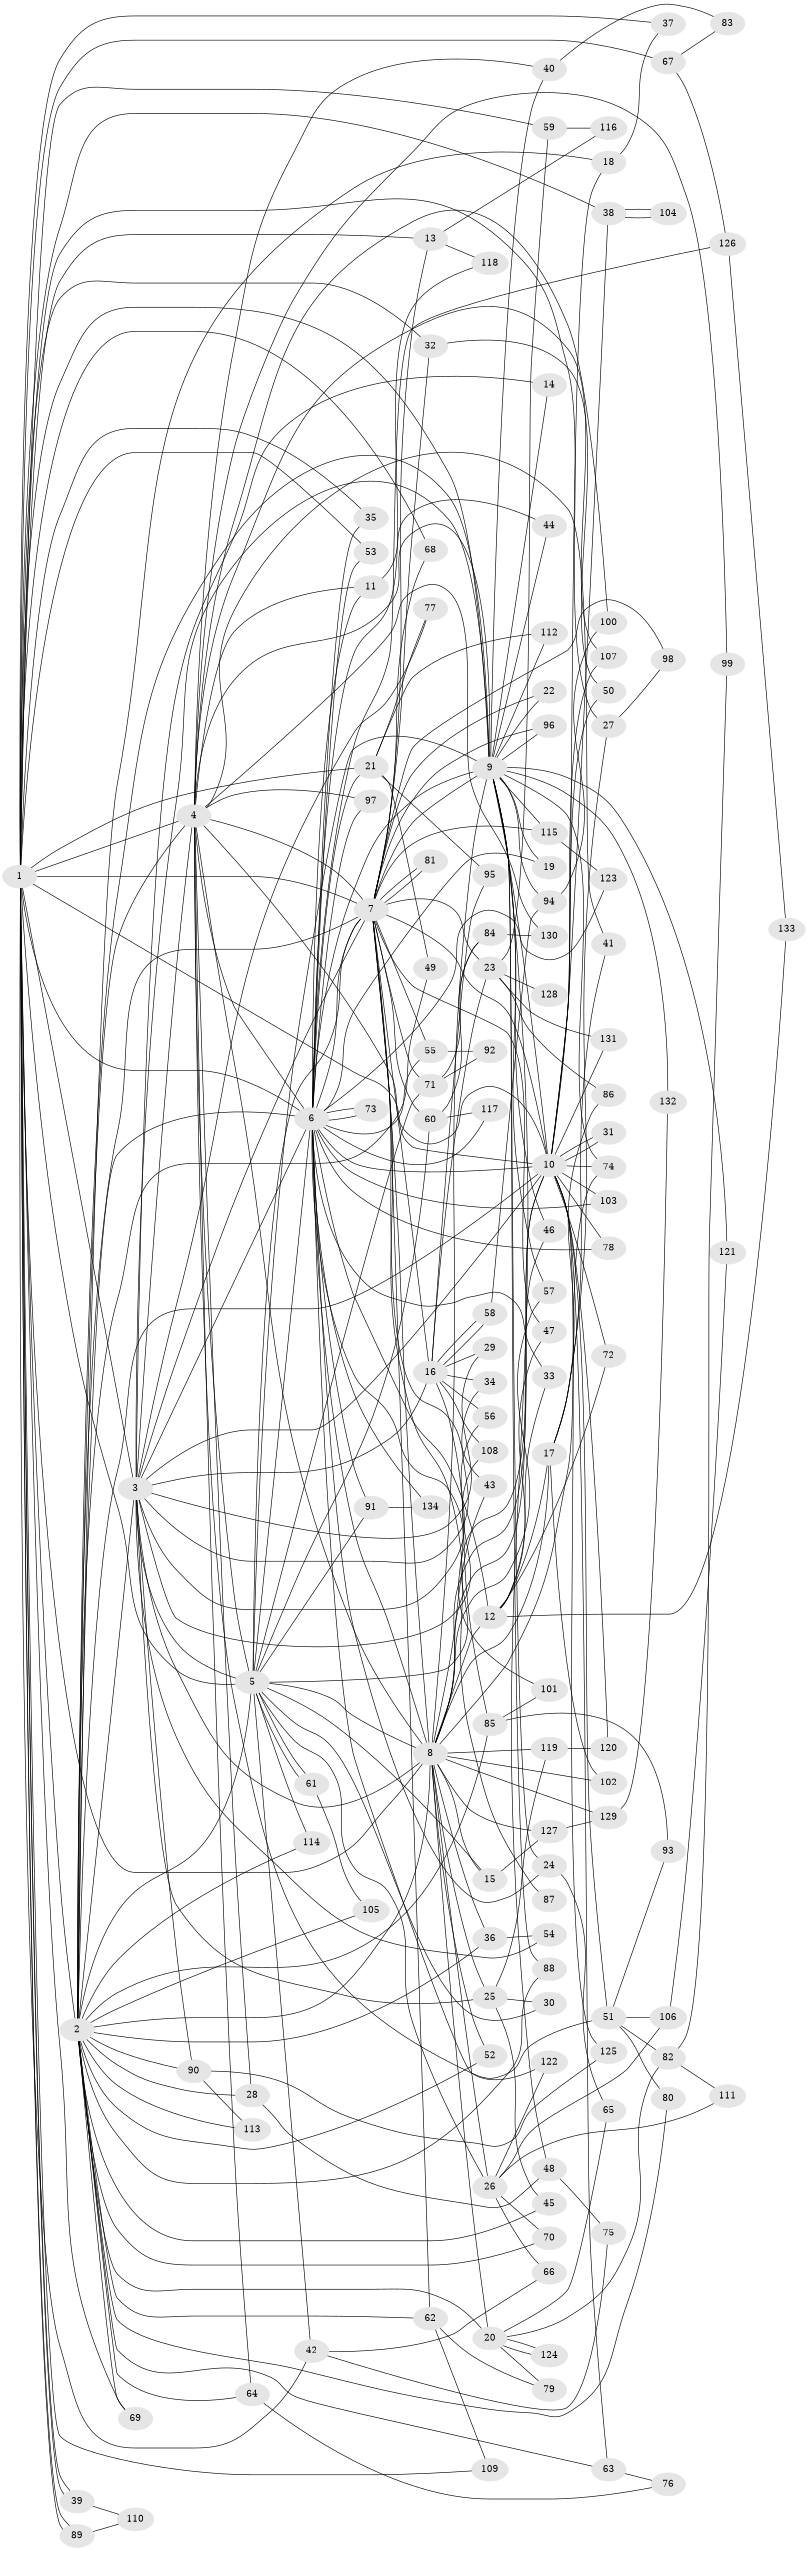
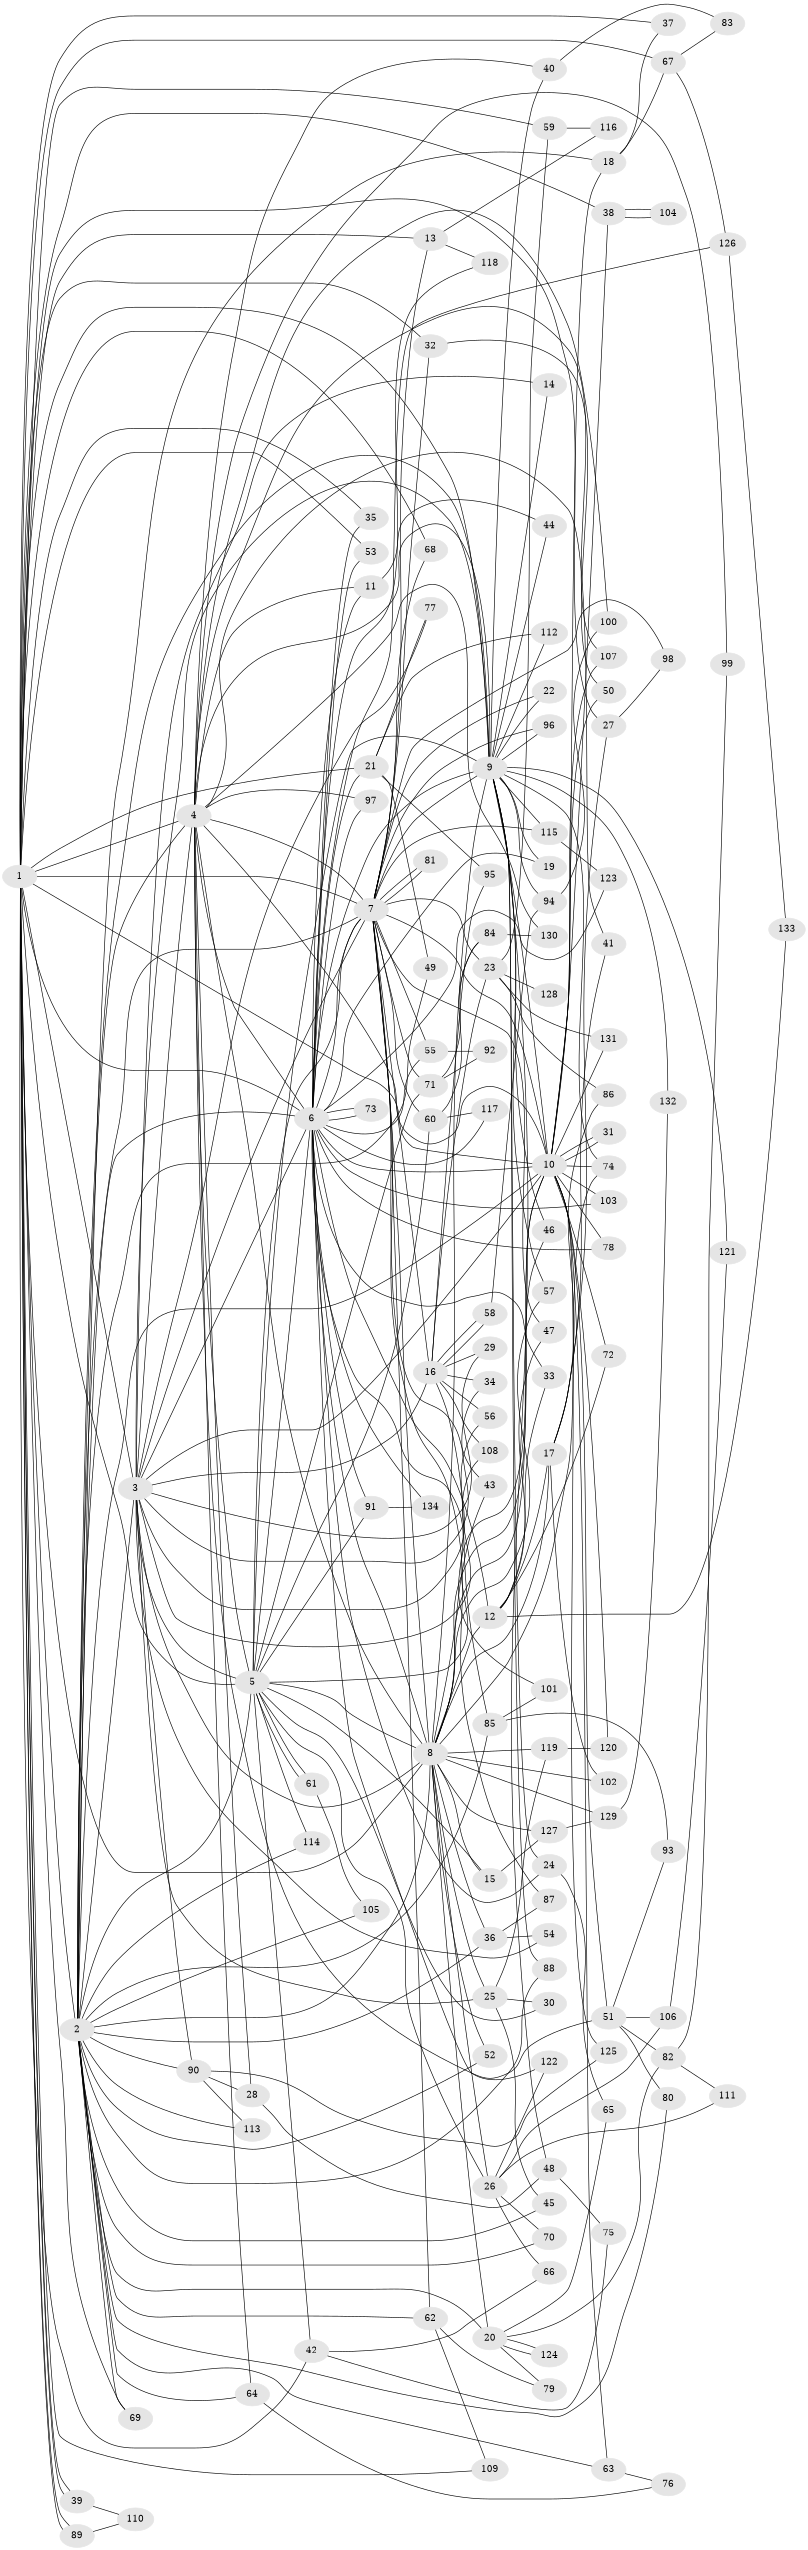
edge "67" -- "18": added
edge "87" -- "36": added
edge "2" -- "28": now "90" -- "28"
